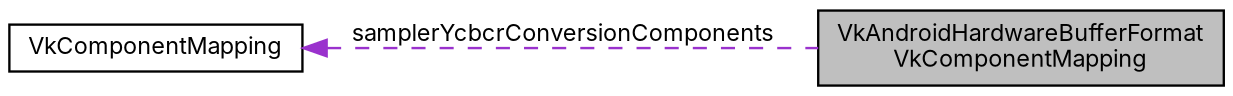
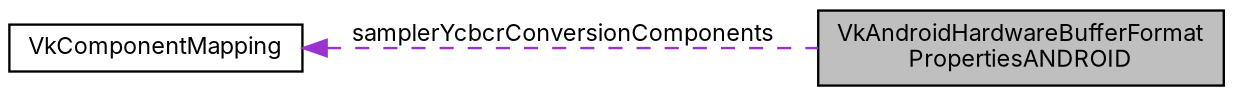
node "VkAndroidHardwareBufferFormat VkComponentMapping": label "VkAndroidHardwareBufferFormat VkComponentMapping" -> "VkAndroidHardwareBufferFormat PropertiesANDROID"
